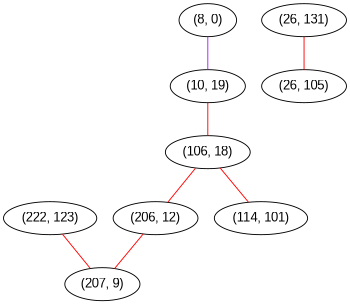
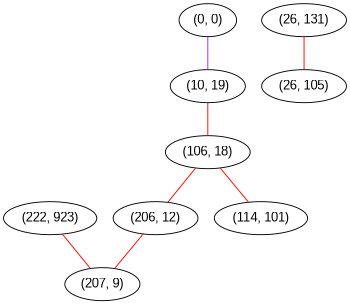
node "(8, 0)": label "(8, 0)" -> "(0, 0)"
node "(222, 123)": label "(222, 123)" -> "(222, 923)"
